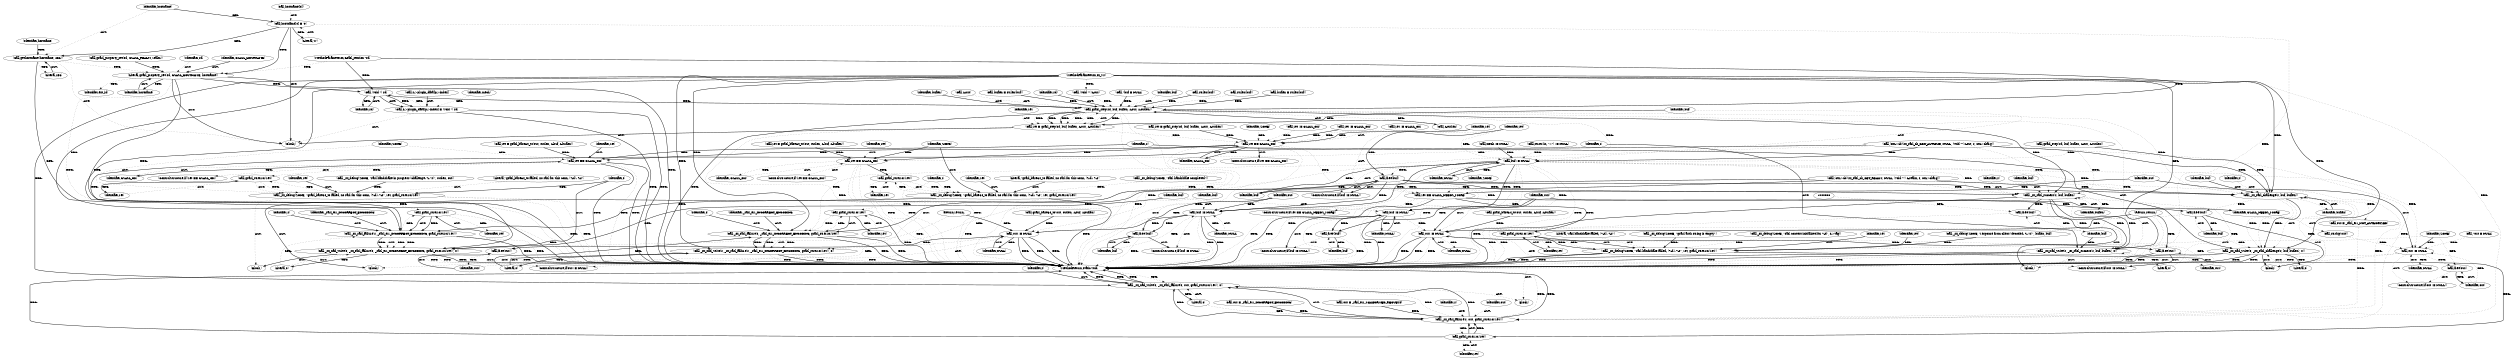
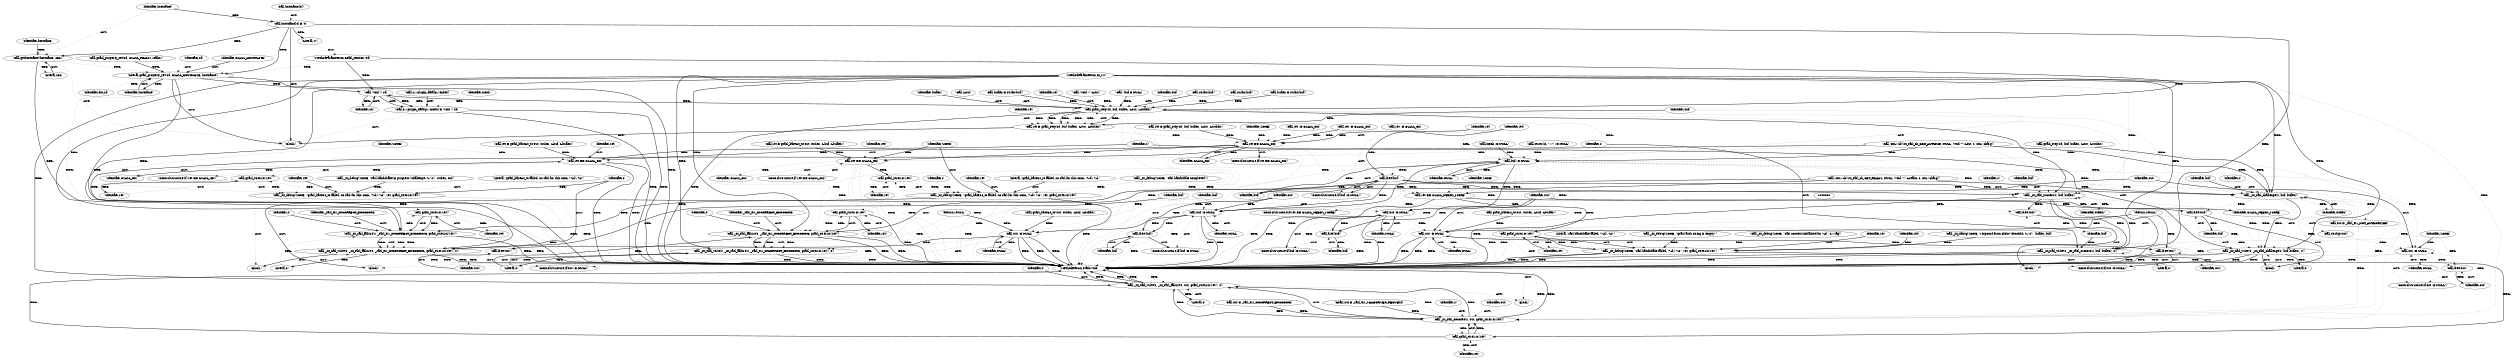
edge "(Literal,'0')" -> "(Call,hostname[0] = '0')": now "(Literal,'0')" -> "(MethodParameterIn,Gsasl_session *sd)"
edge "(Call,hostname[0] = '0')" -> "(MethodReturn,static void)": style dotted -> bold
edge "(Literal,gsasl_property_set(sd, GSASL_HOSTNAME, hostname))" -> "(Identifier,ext_id)": reversed
edge "(MethodParameterIn,sx_t s)" -> "(Call,(void **)&out)": now "(MethodParameterIn,sx_t s)" -> "(Call,_sx_sasl_success(s, buf, buflen))"
node "(Call,&outlen)": removed
node "(Call,*out = NULL)": removed
node "(Call,out = _sasl_err_MALFORMED_REQUEST)": label "(Call,out = _sasl_err_MALFORMED_REQUEST)" -> "(Gsasl,out = _sasl_err_MALFORMED_REQUEST)"
node "(Call,_sx_sasl_failure(s, out, gsasl_strerror(ret)))": label "(Call,_sx_sasl_failure(s, out, gsasl_strerror(ret)))" -> "(Call,_sx_sasl_decoded(s, out, gsasl_strerror(ret)))"
